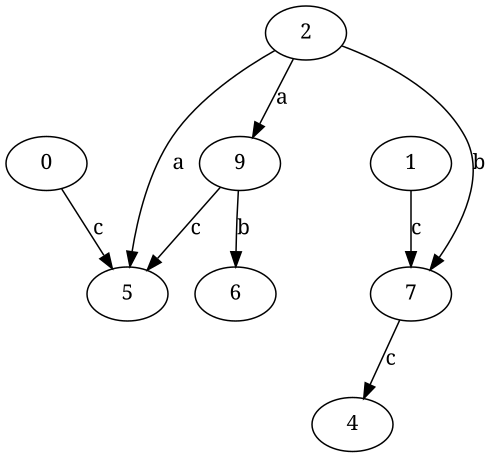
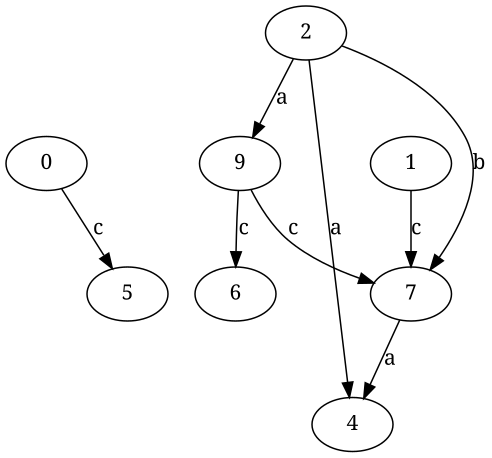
edge "2" -> "5": now "2" -> "4"
edge "9" -> "5": now "9" -> "7"
edge "9" -> "6": label "b" -> "c"
edge "7" -> "4": label "c" -> "a"
